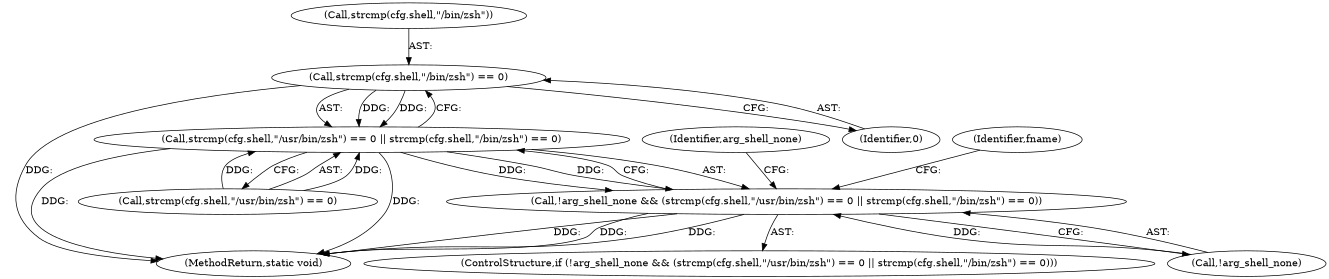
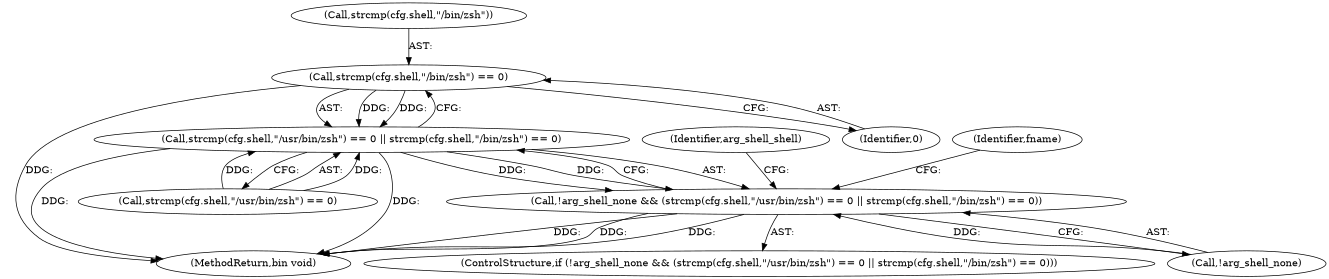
node "(Identifier,arg_shell_none)": label "(Identifier,arg_shell_none)" -> "(Identifier,arg_shell_shell)"
node "(MethodReturn,static void)": label "(MethodReturn,static void)" -> "(MethodReturn,bin void)"
